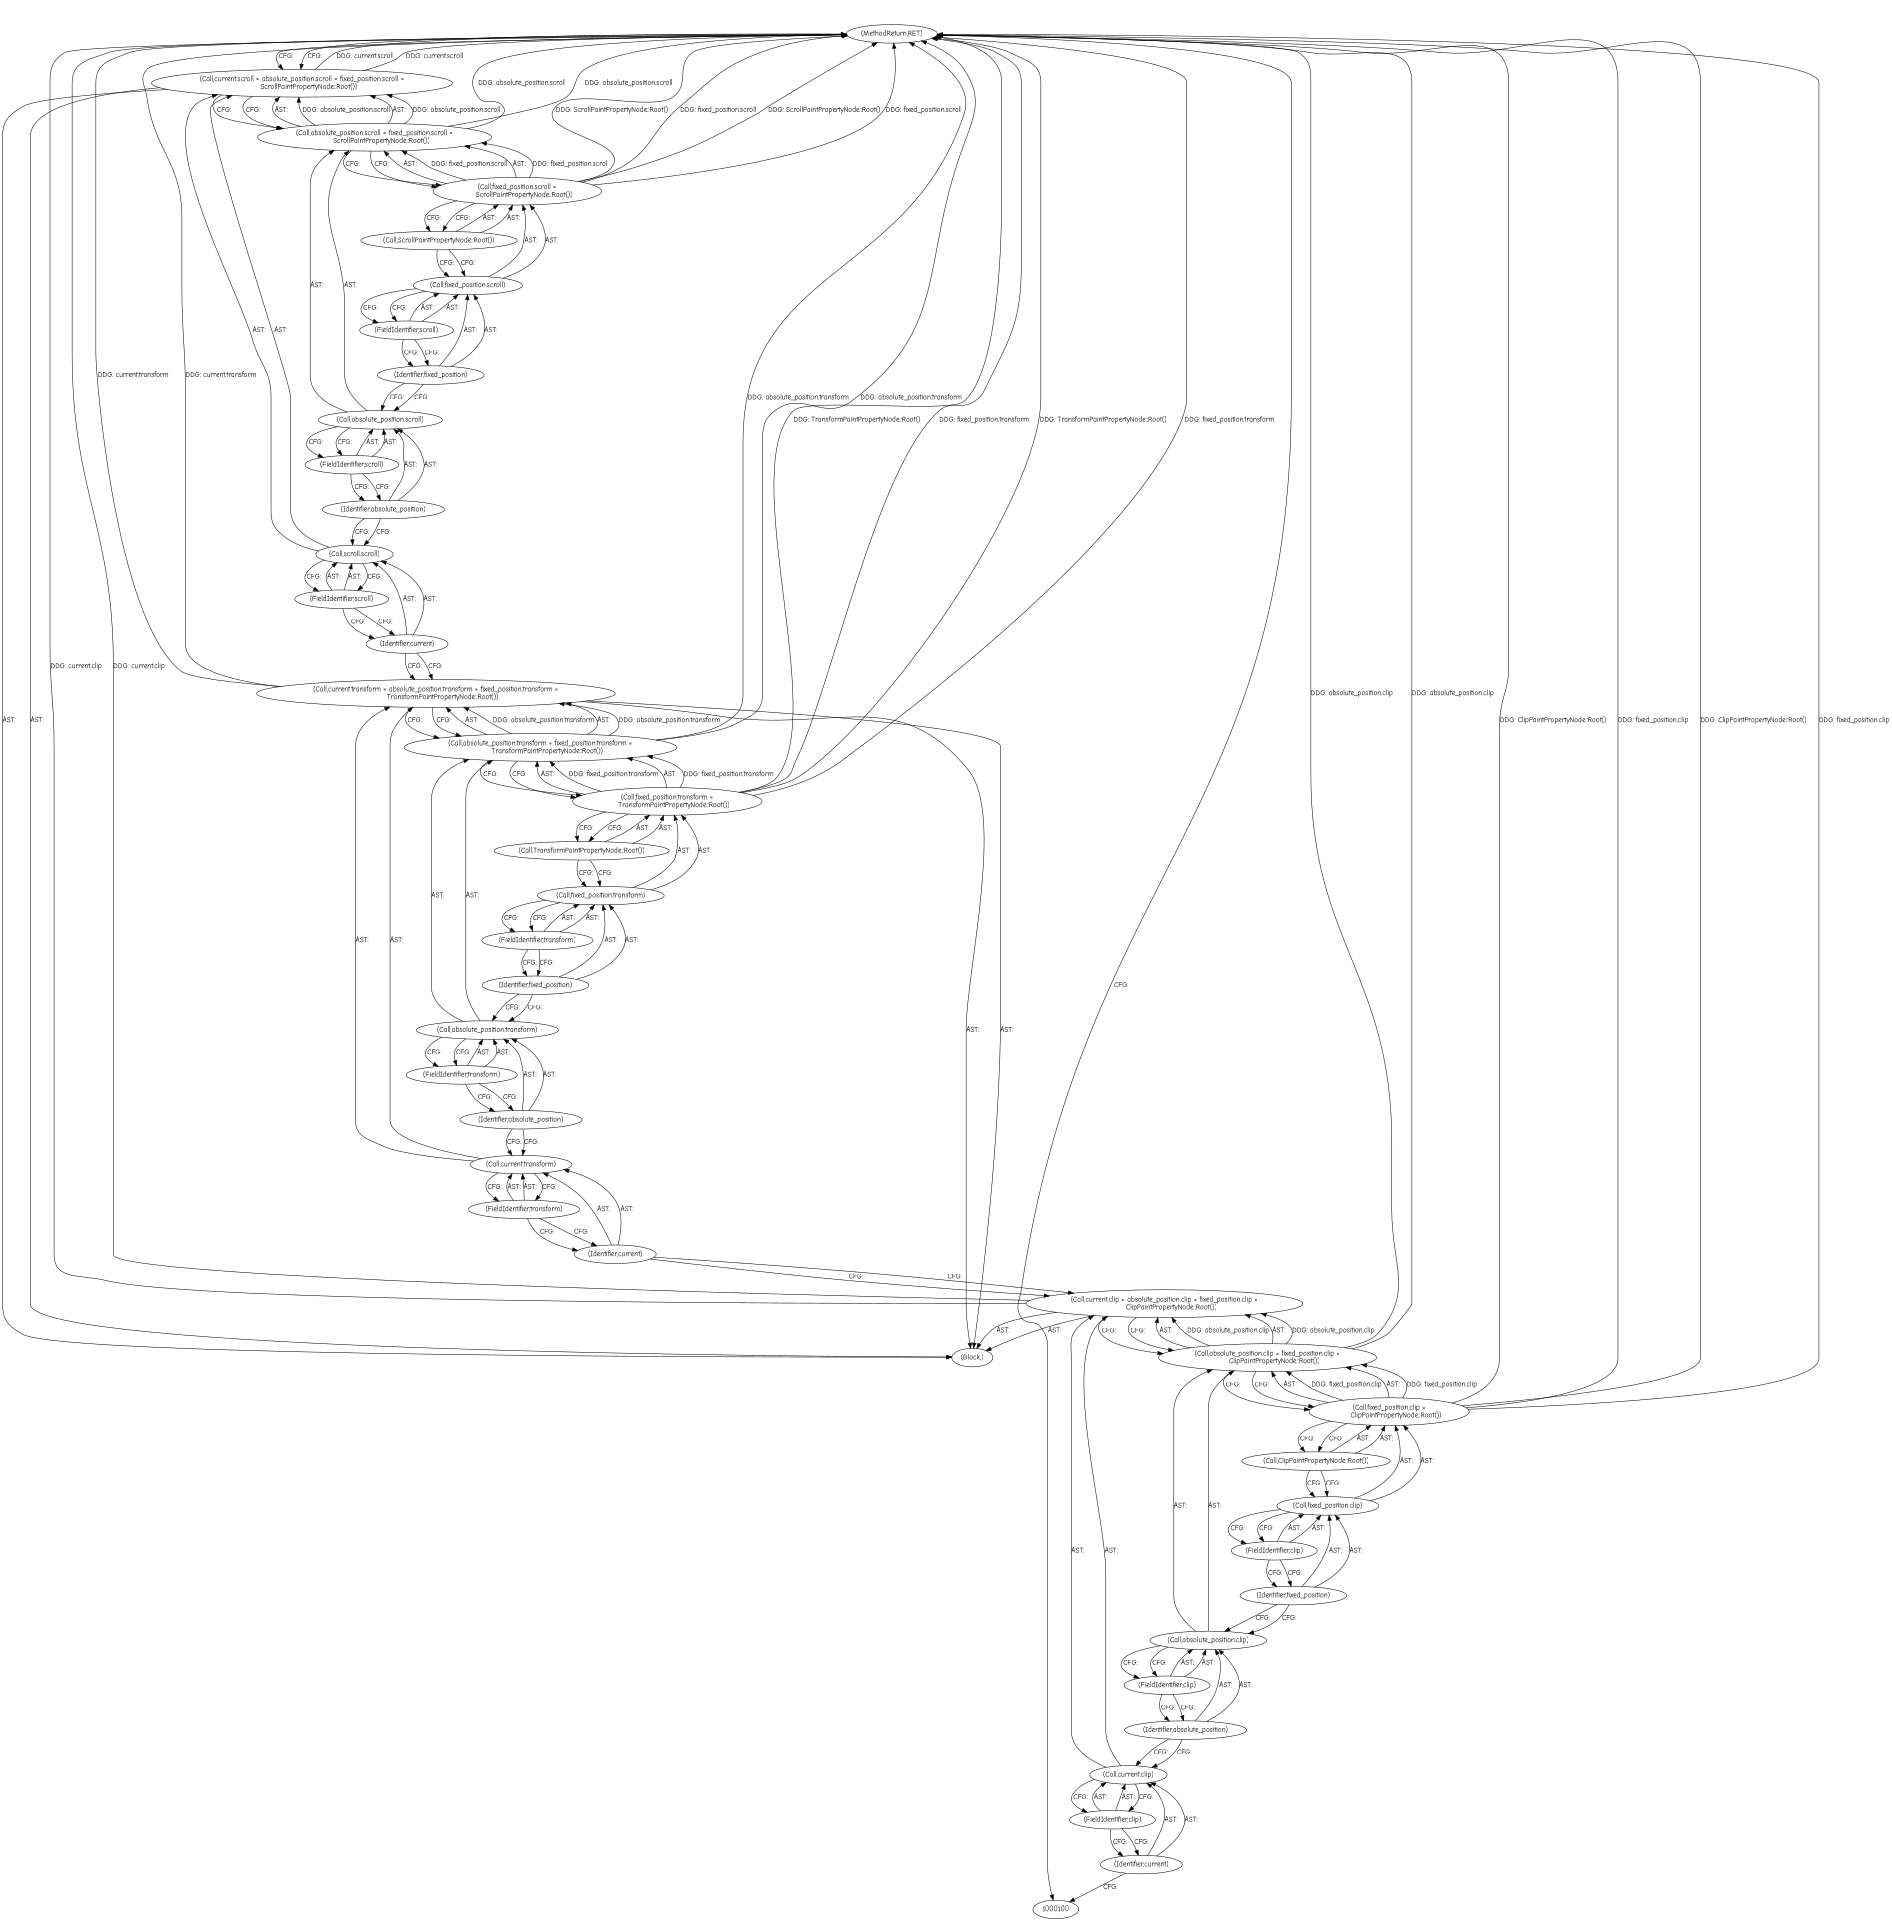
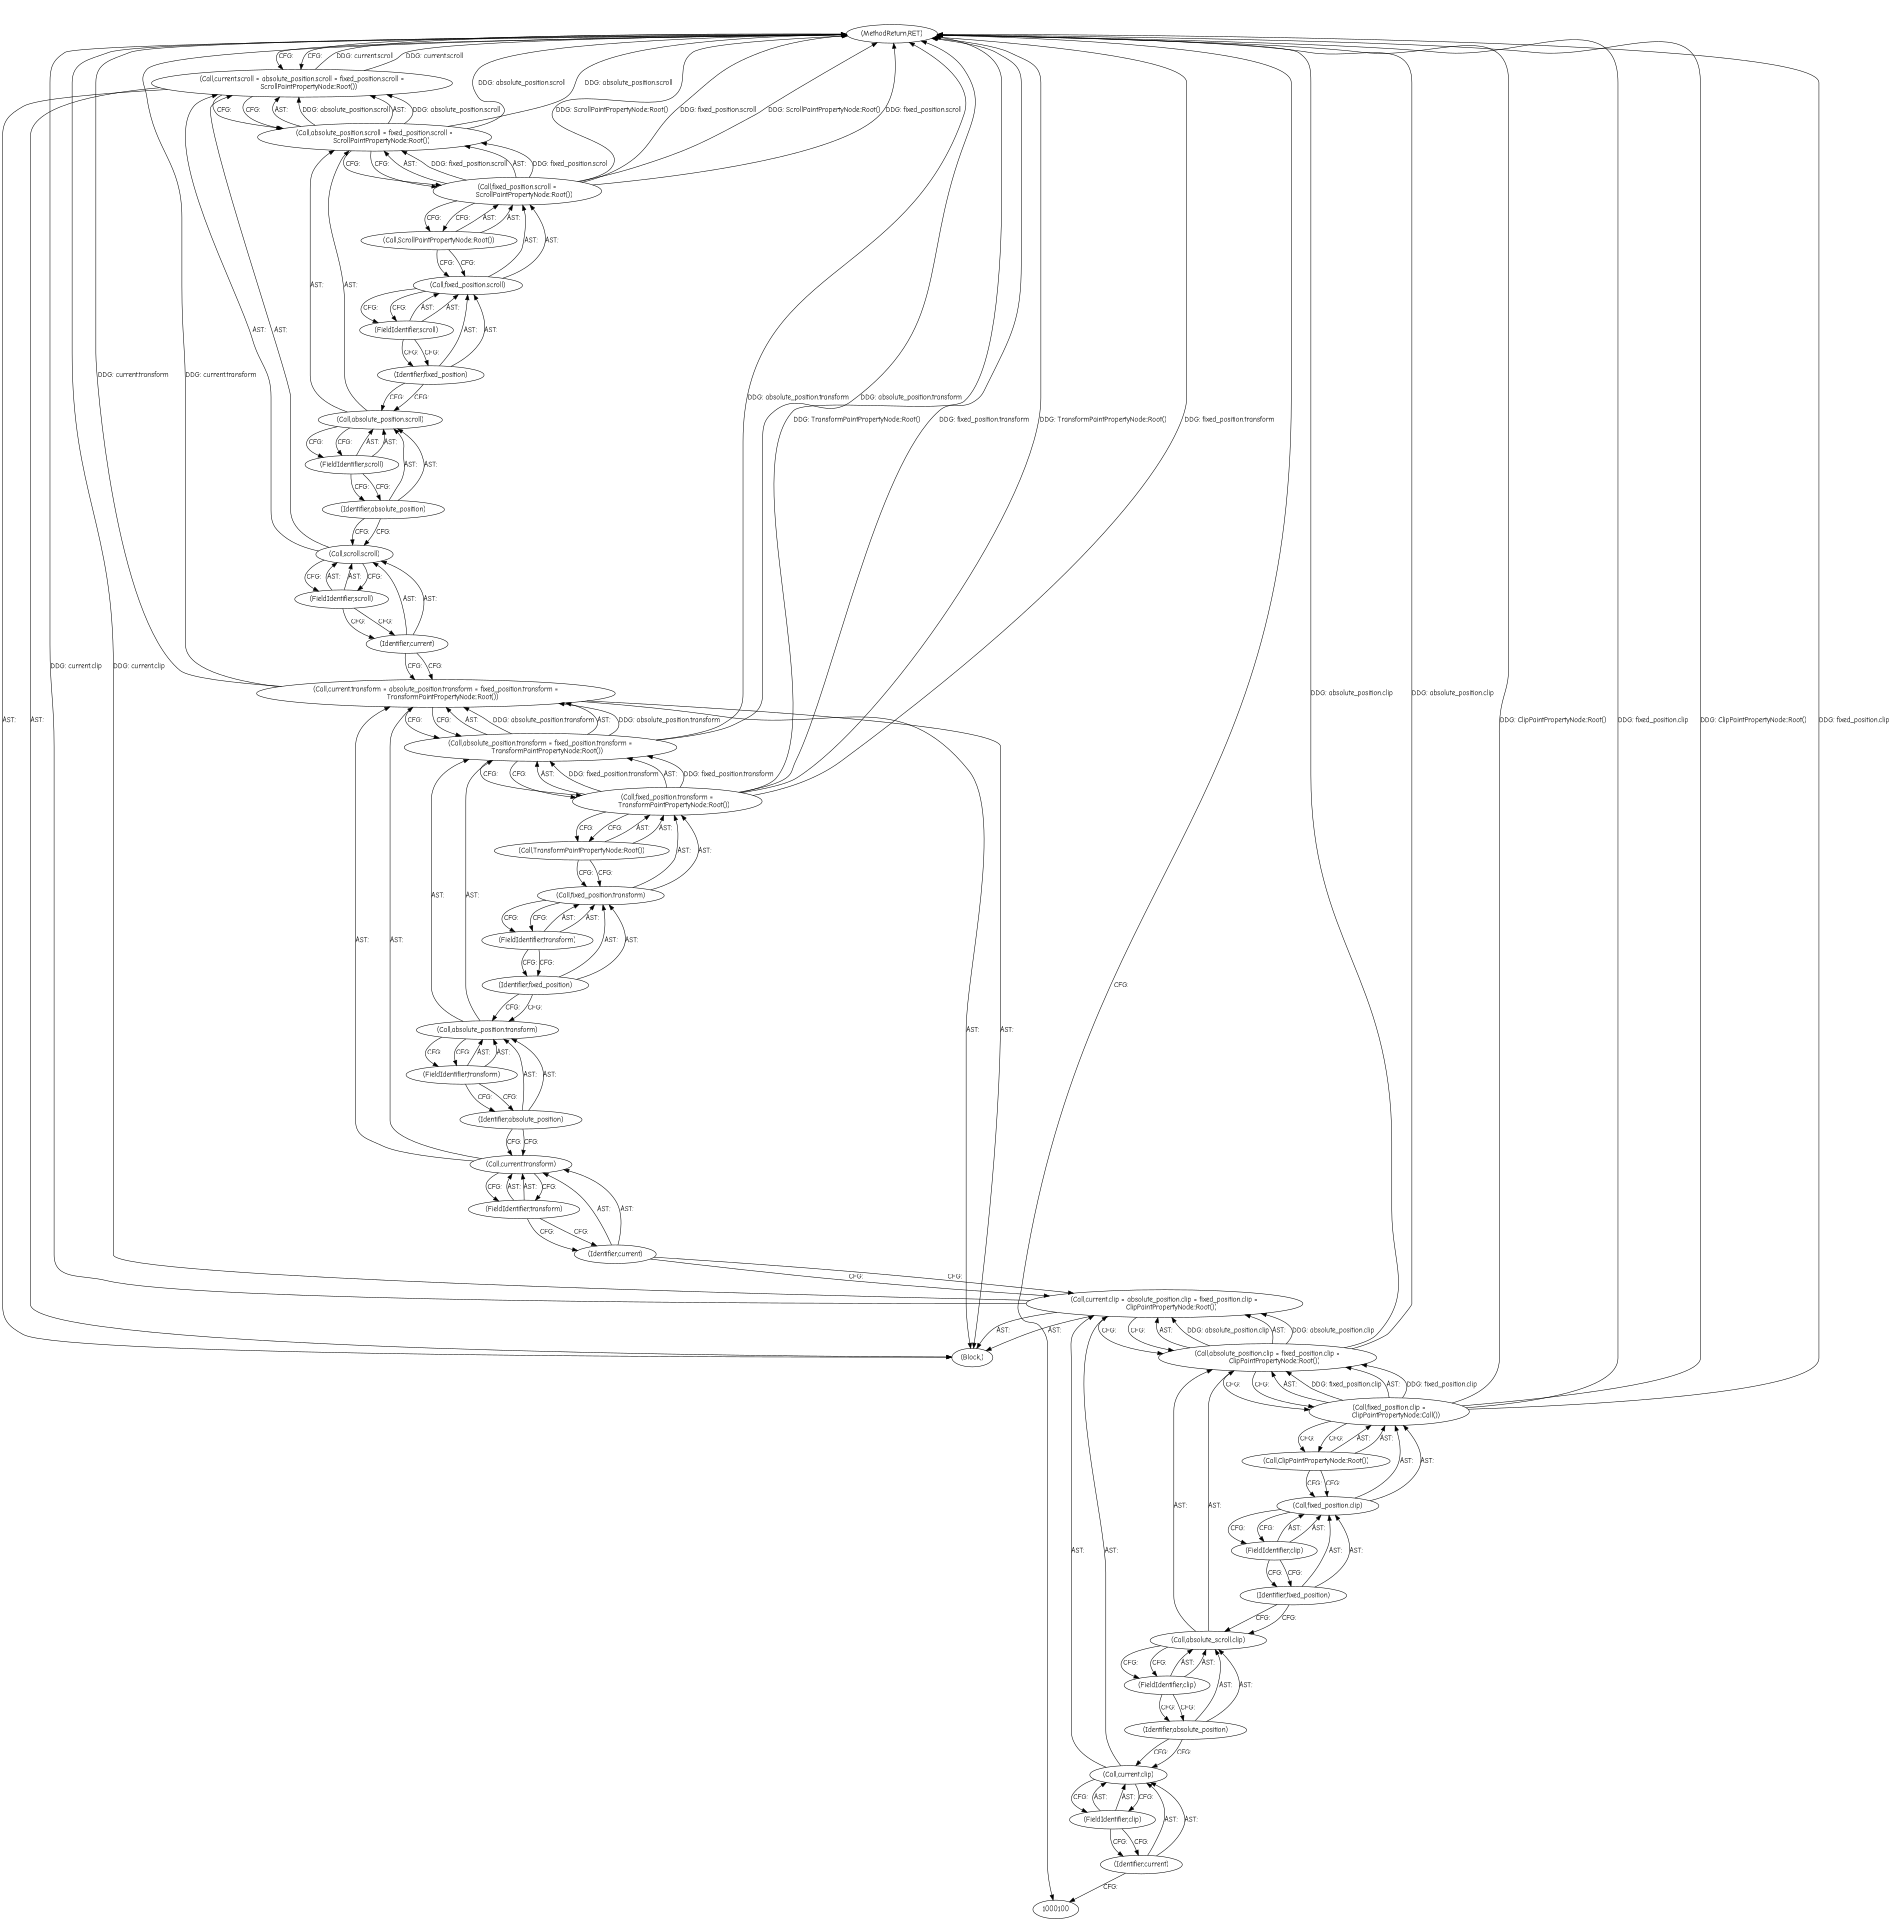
node "(Call,fixed_position.clip = ClipPaintPropertyNode::Root())": label "(Call,fixed_position.clip = ClipPaintPropertyNode::Root())" -> "(Call,fixed_position.clip = ClipPaintPropertyNode::Call())"
node "(Call,absolute_position.clip)": label "(Call,absolute_position.clip)" -> "(Call,absolute_scroll.clip)"
